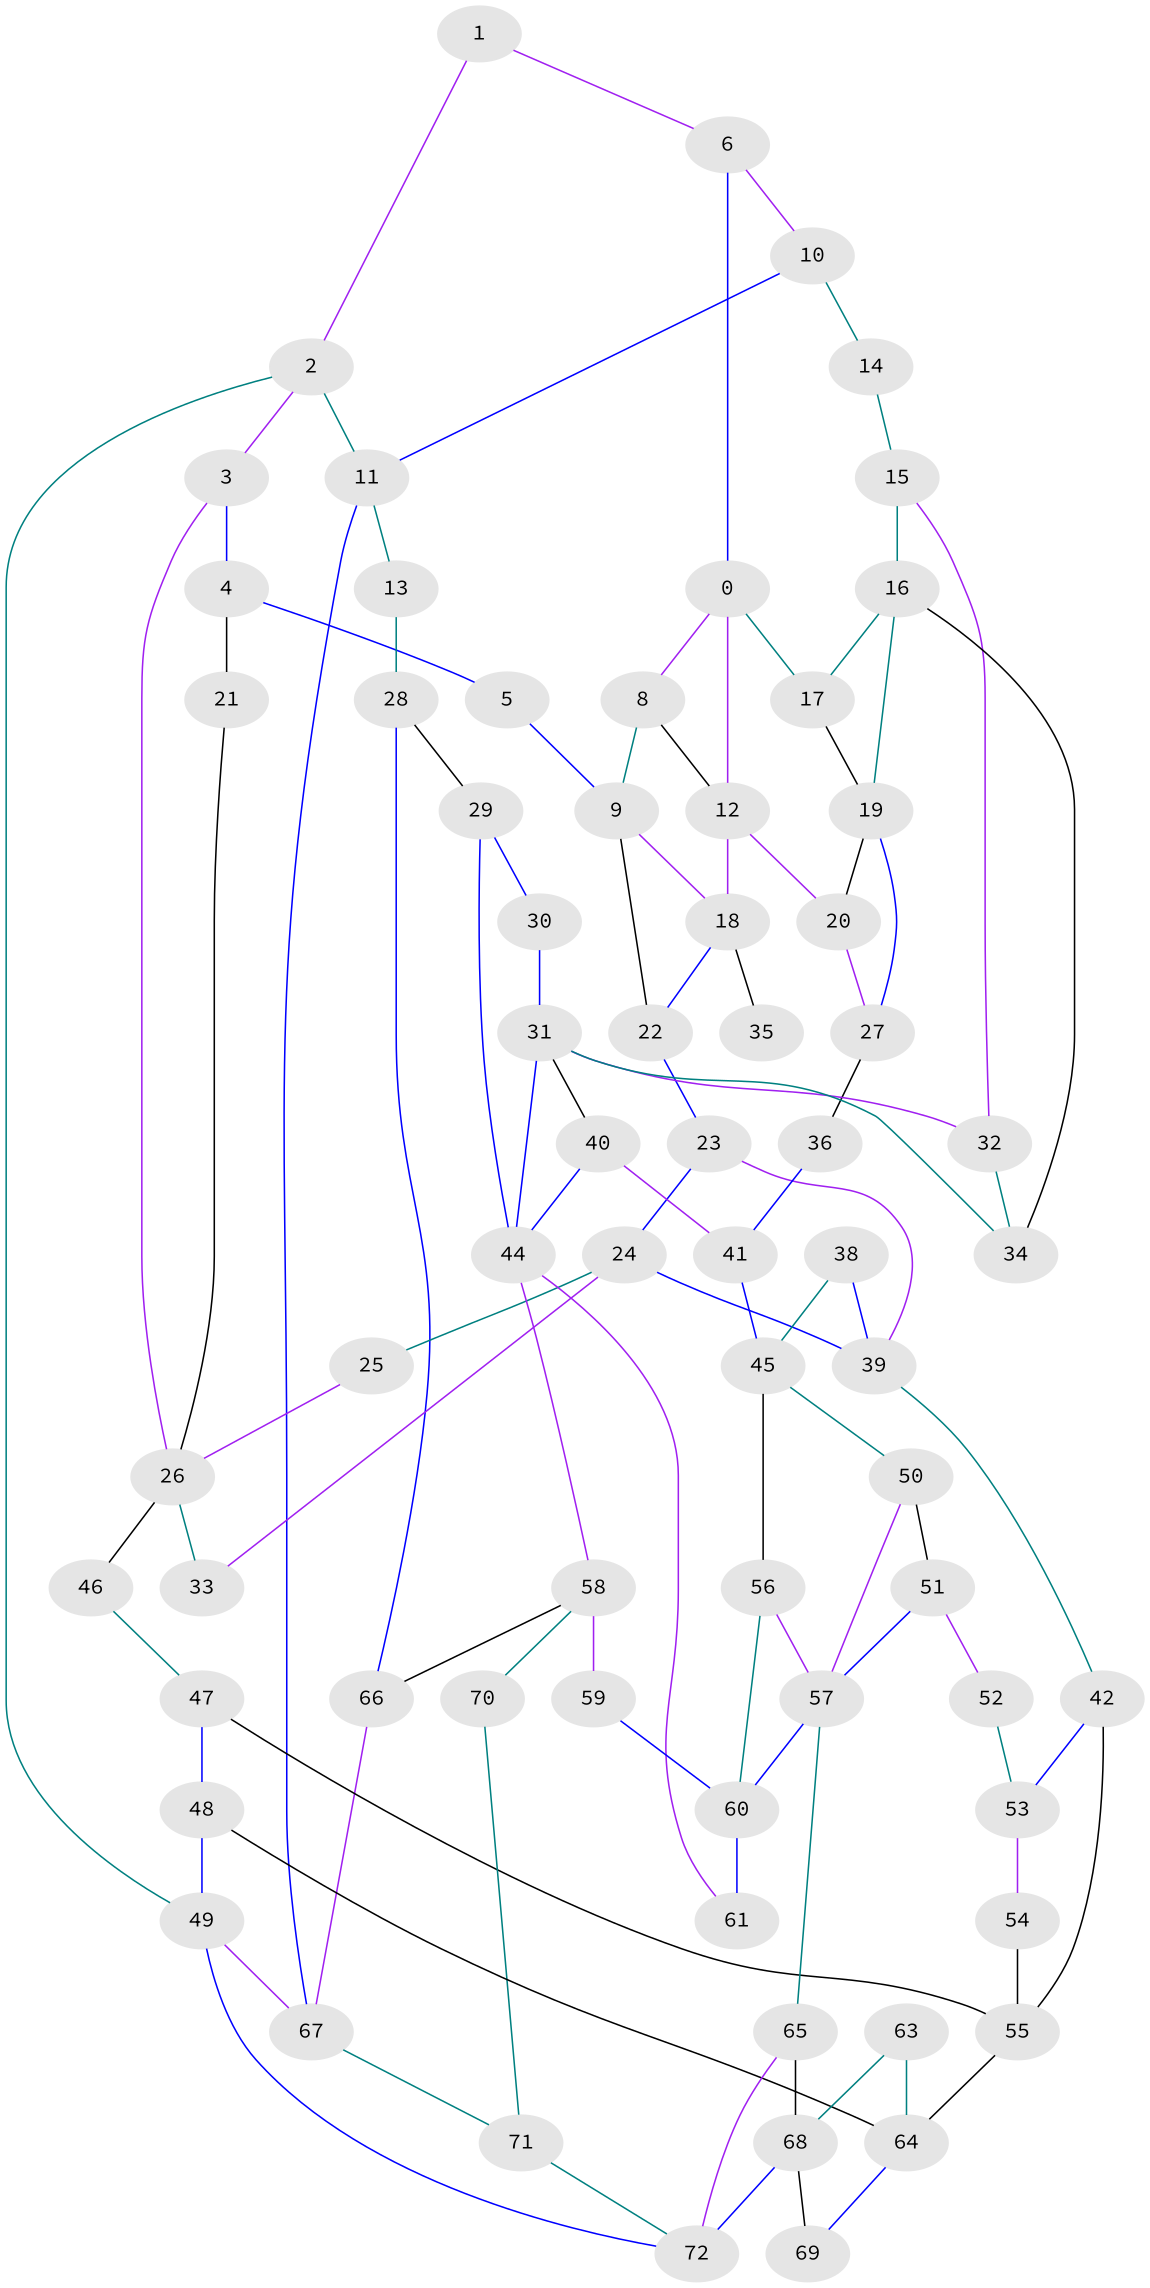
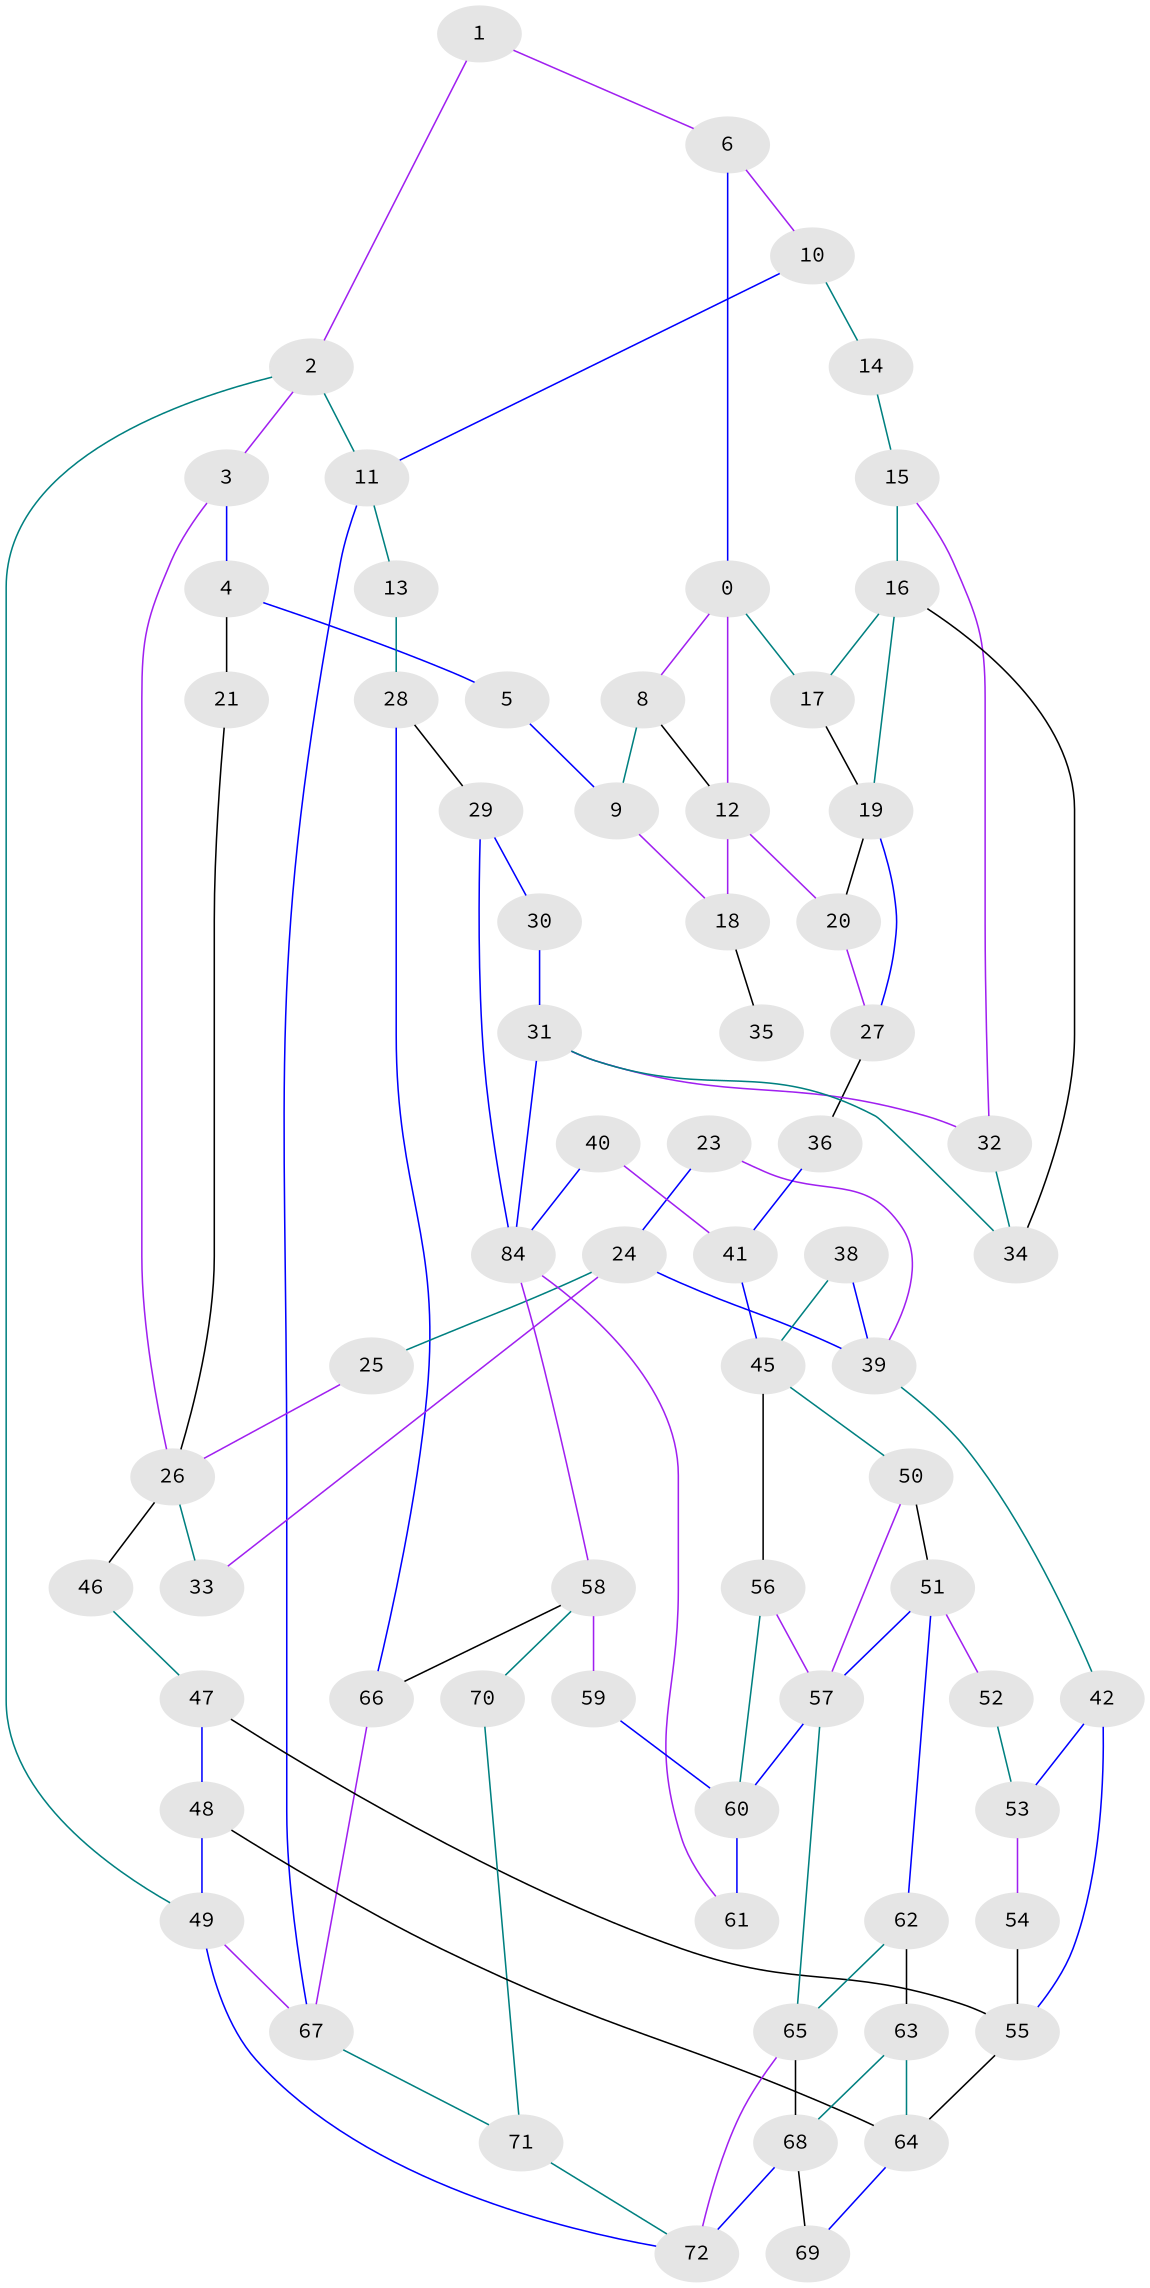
node "22": removed
edge "31" -- "40": removed
node "44": label "44" -> "84"
edge "42" -- "55": color black -> blue
node "62": added
